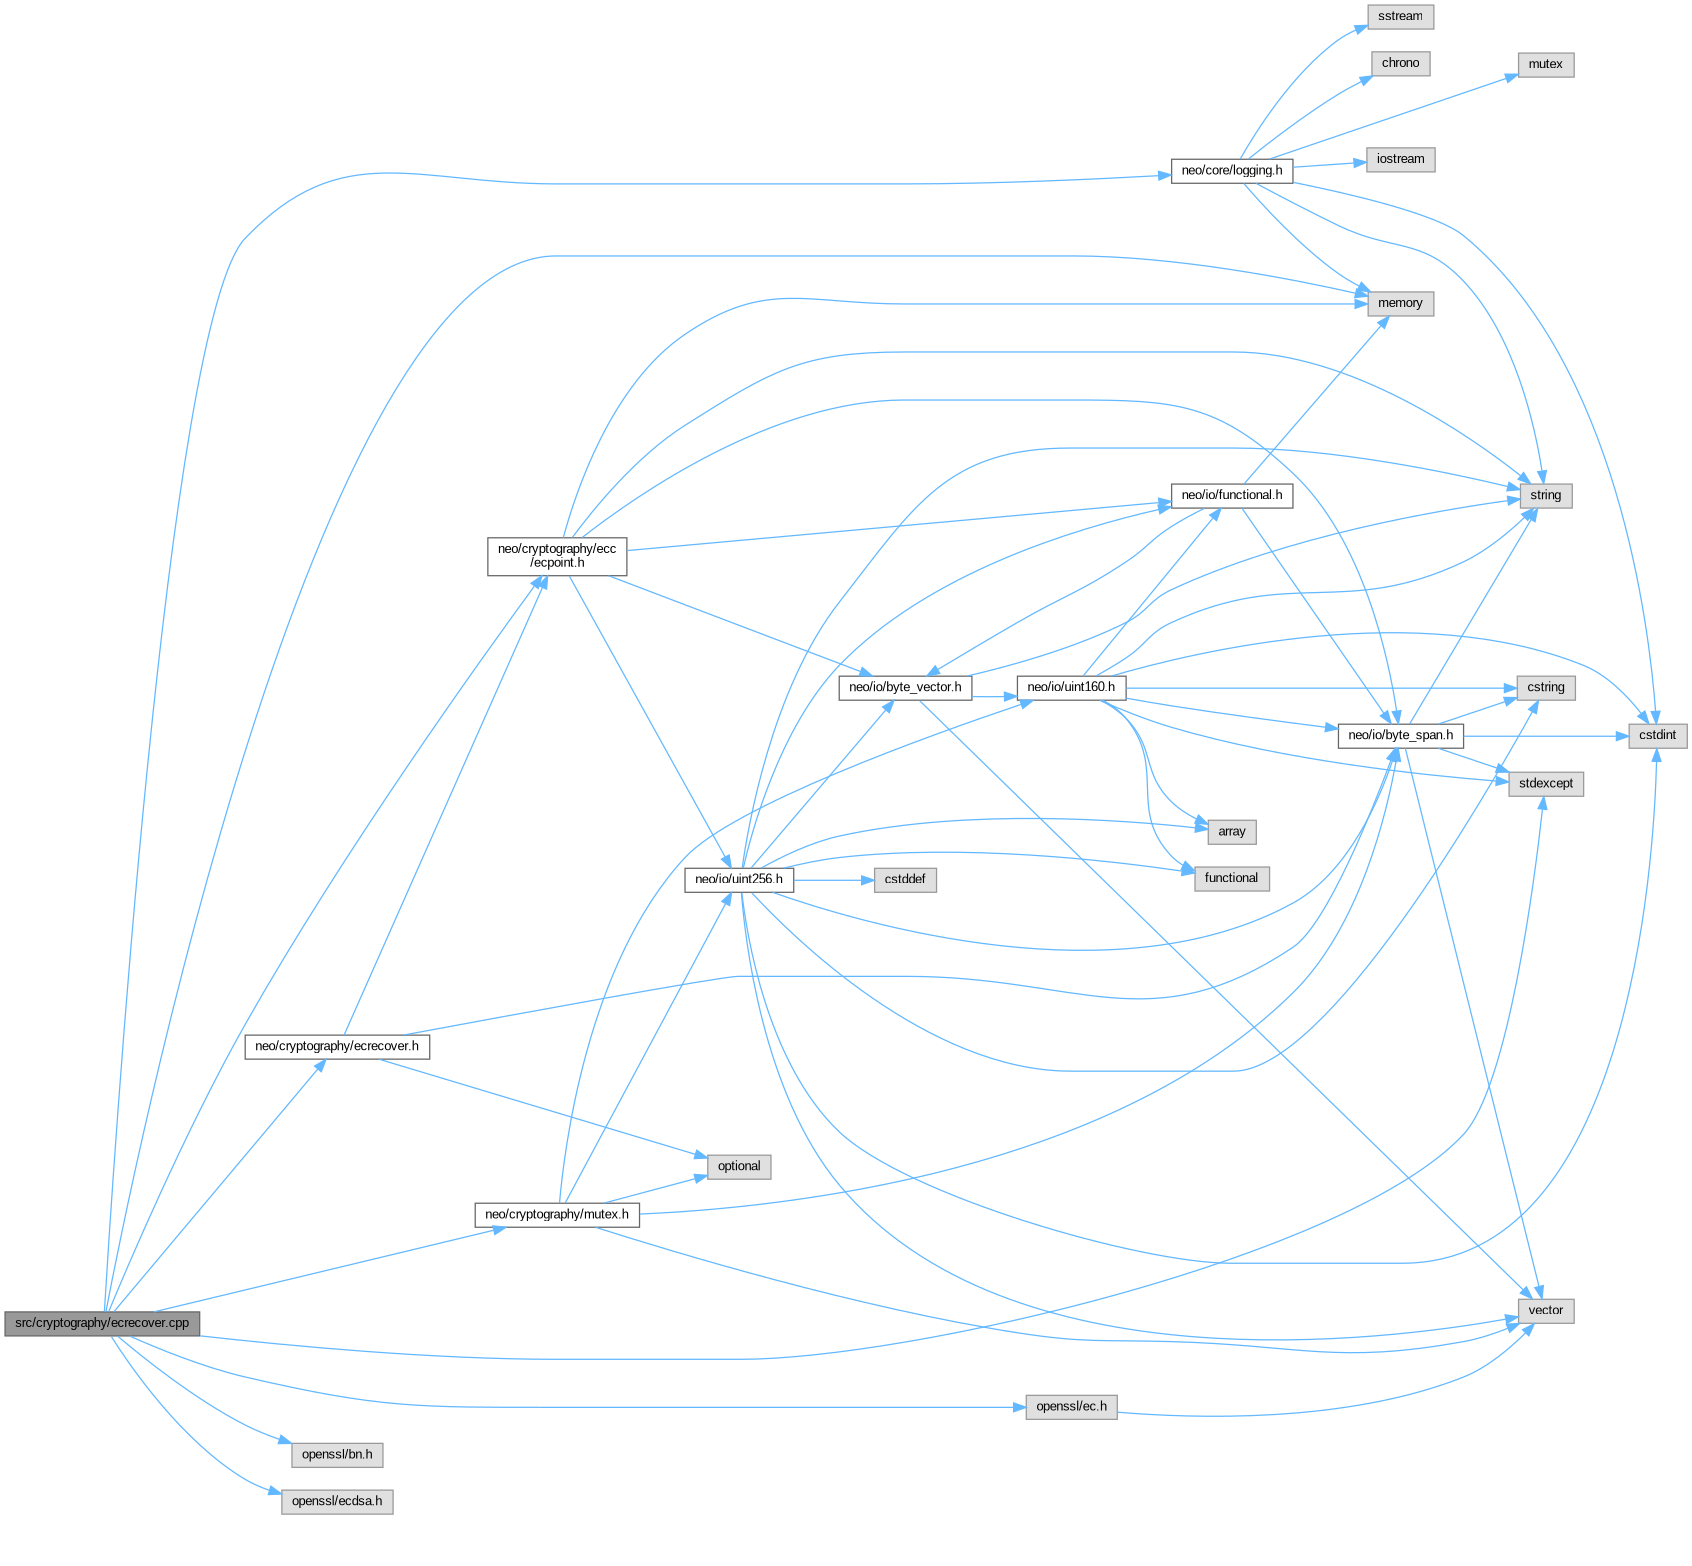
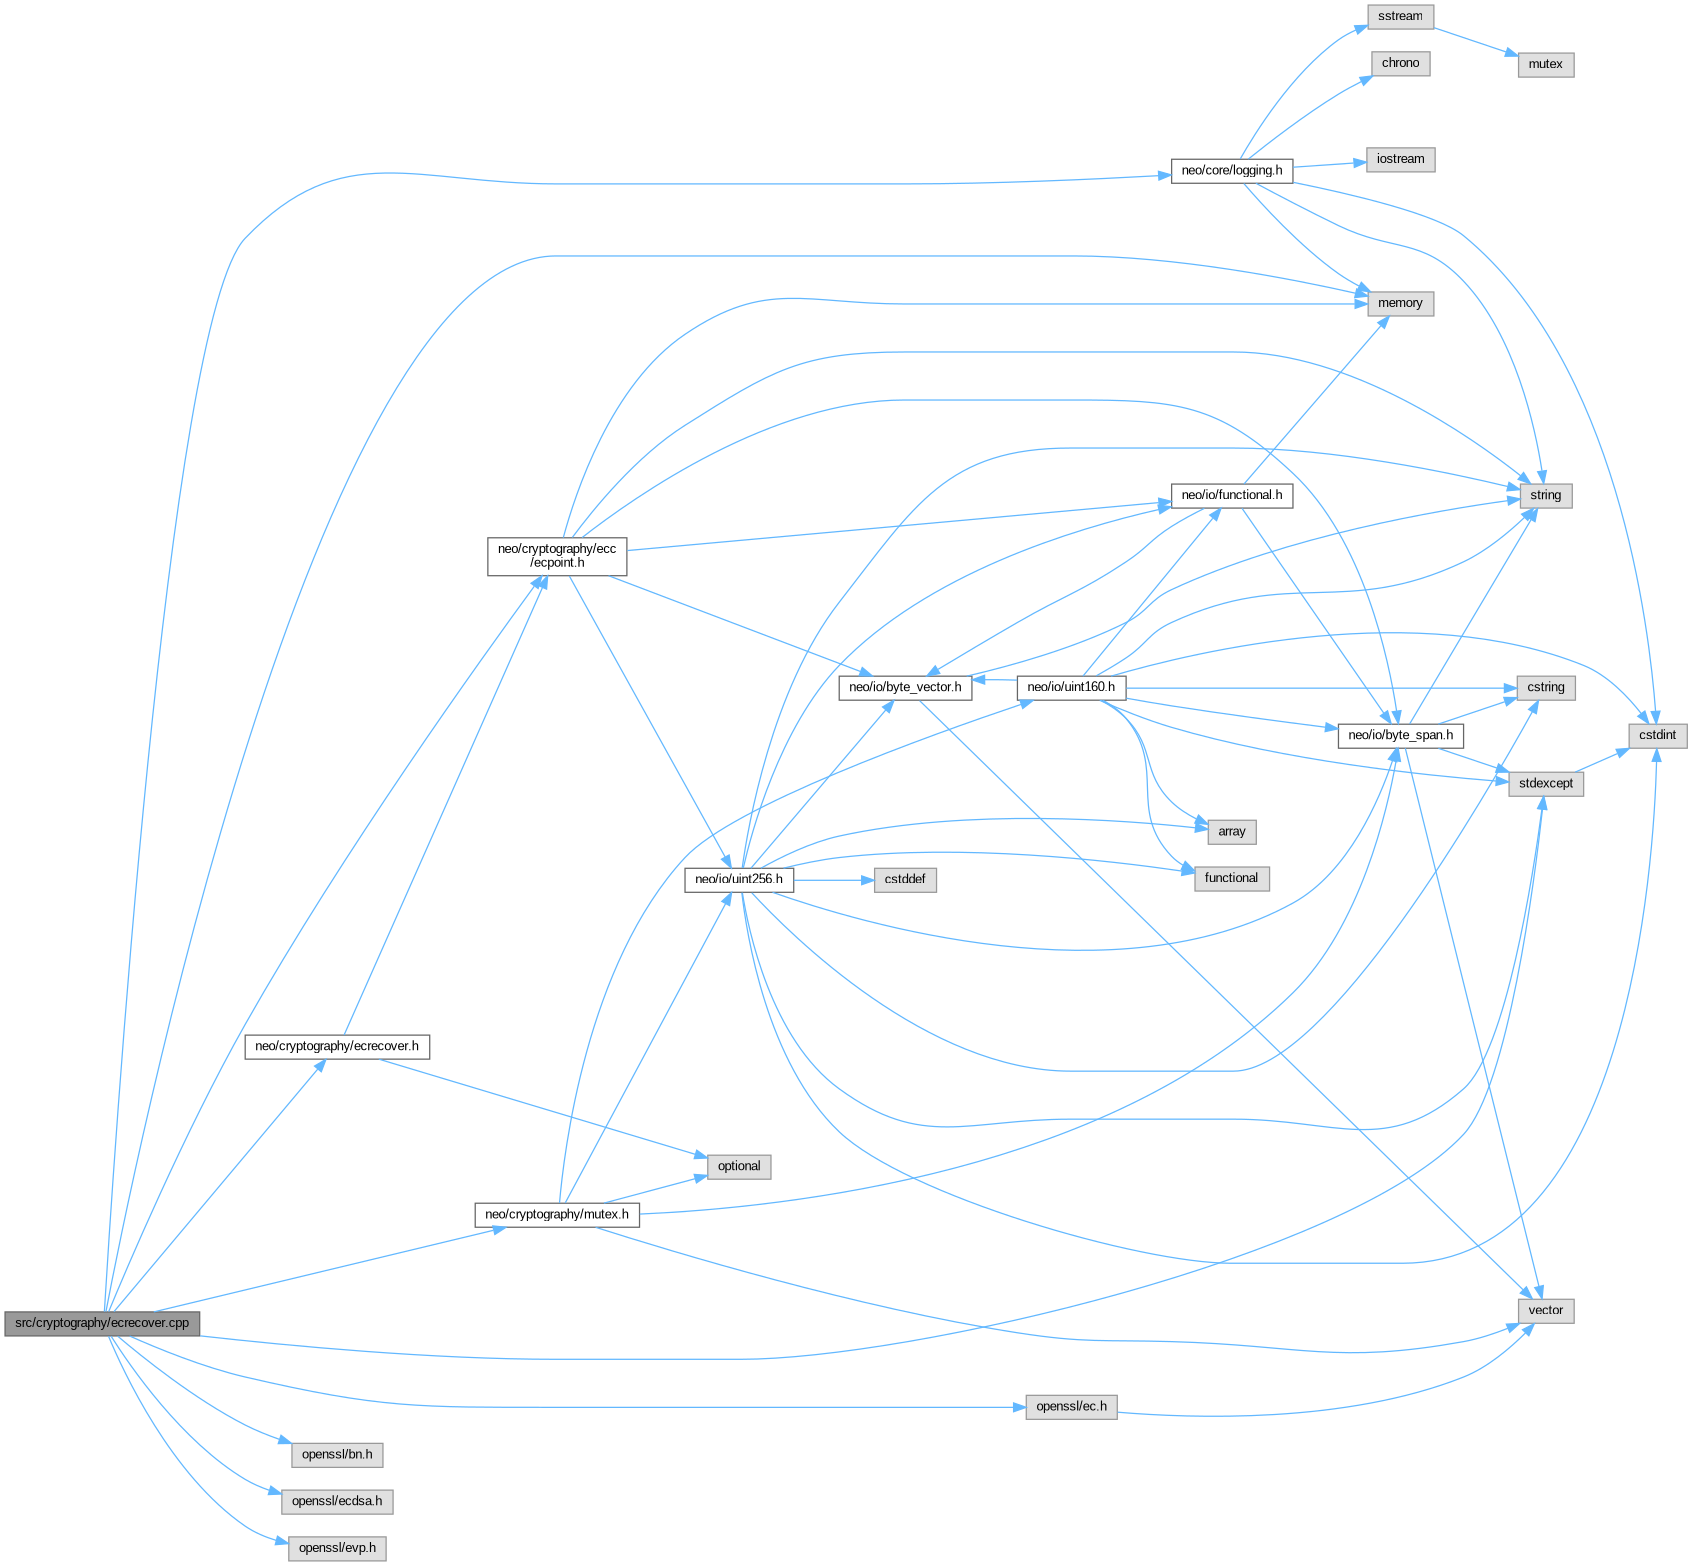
edge "neo/core/logging.h" -> "mutex": now "sstream" -> "mutex"
edge "neo/io/byte_vector.h" -> "neo/io/uint160.h": reversed
edge "neo/io/byte_span.h" -> "cstdint": now "stdexcept" -> "cstdint"
edge "neo/cryptography/ecrecover.h" -> "neo/io/byte_span.h": removed
edge "neo/io/uint256.h" -> "vector": now "neo/io/uint256.h" -> "stdexcept"
node "openssl/evp.h": added
